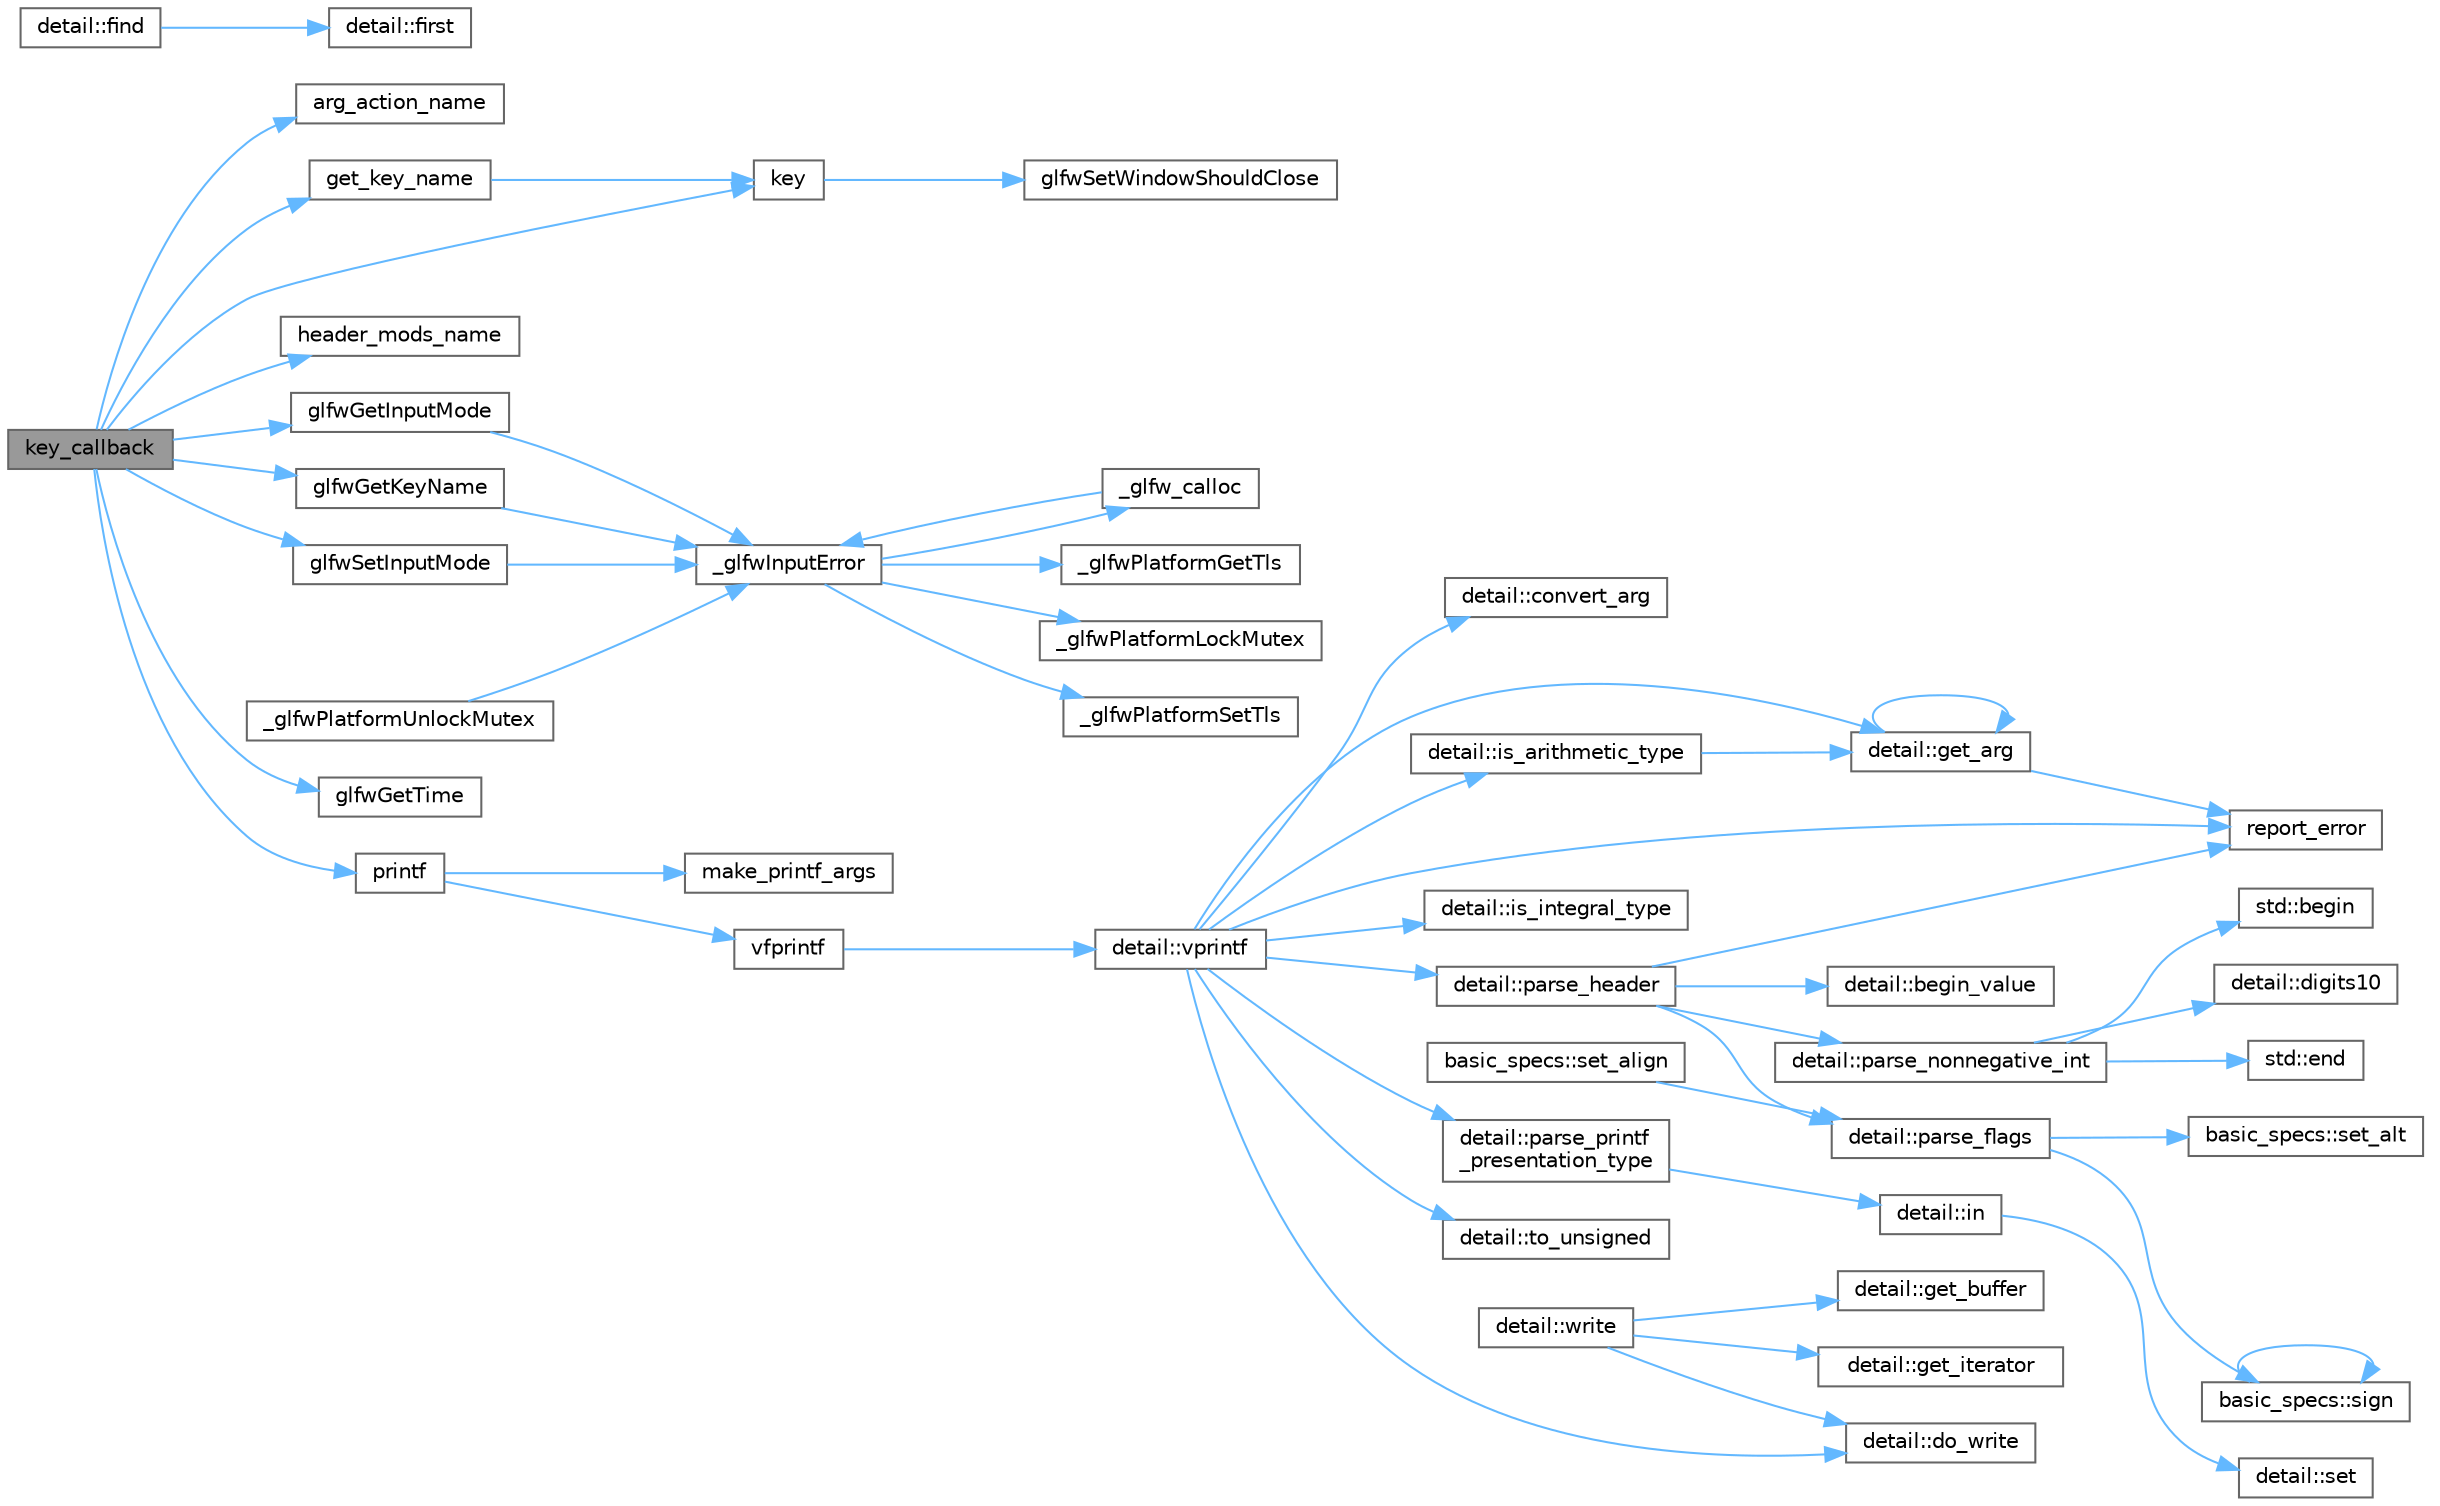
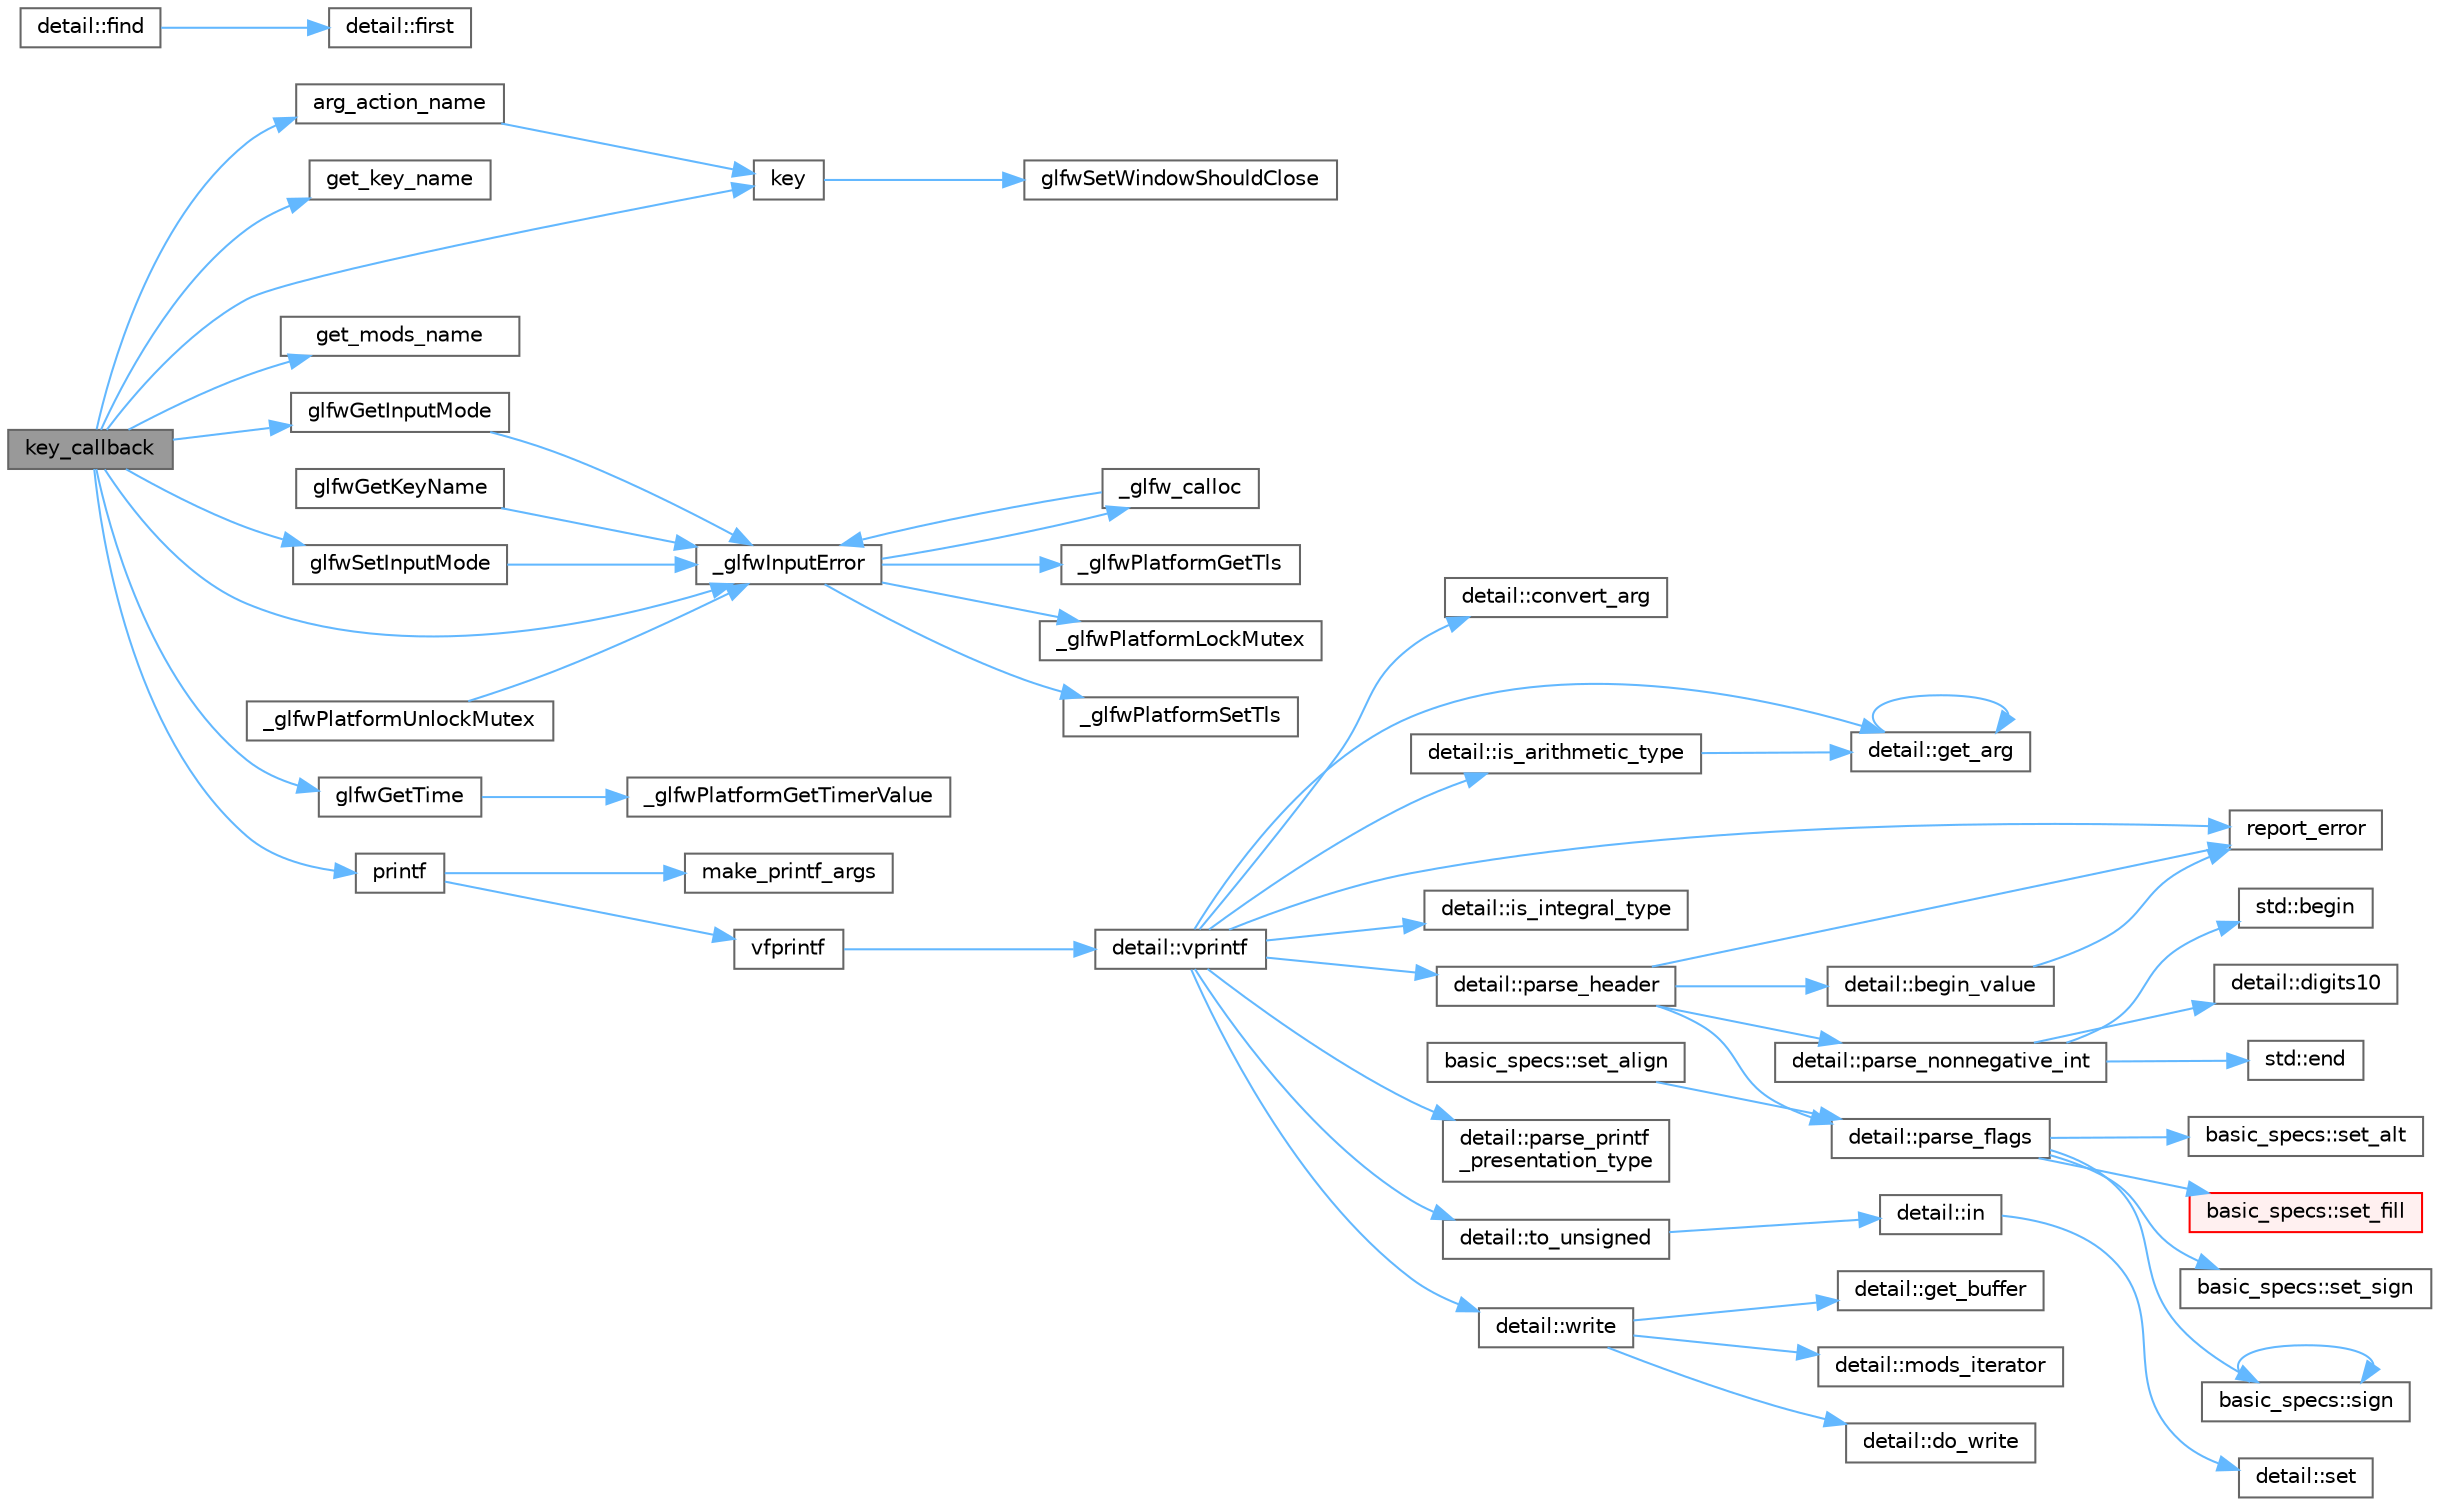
edge "get_key_name" -> "key": now "arg_action_name" -> "key"
node "header_mods_name": label "header_mods_name" -> "get_mods_name"
edge "key_callback" -> "glfwGetKeyName": now "key_callback" -> "_glfwInputError"
edge "detail::get_arg" -> "report_error": now "detail::begin_value" -> "report_error"
node "_glfwPlatformGetTimerValue": added
edge "detail::parse_printf _presentation_type" -> "detail::in": now "detail::to_unsigned" -> "detail::in"
node "basic_specs::set_fill": added
node "basic_specs::set_sign": added
edge "detail::vprintf" -> "detail::do_write": now "detail::vprintf" -> "detail::write"
node "detail::get_iterator": label "detail::get_iterator" -> "detail::mods_iterator"
